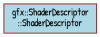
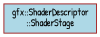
node "gfx::ShaderDescriptor ::ShaderDescriptor": label "gfx::ShaderDescriptor ::ShaderDescriptor" -> "gfx::ShaderDescriptor ::ShaderStage"
